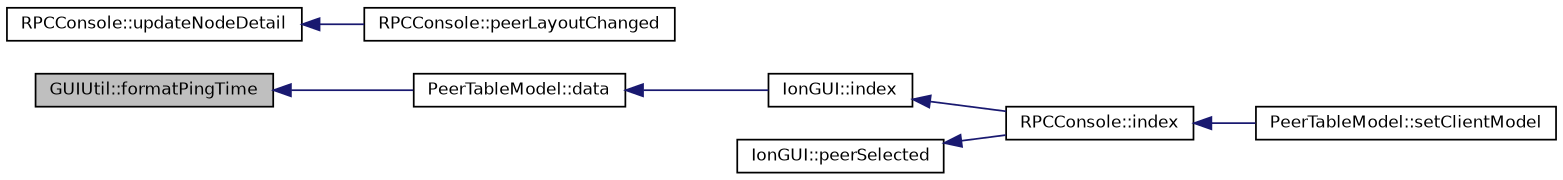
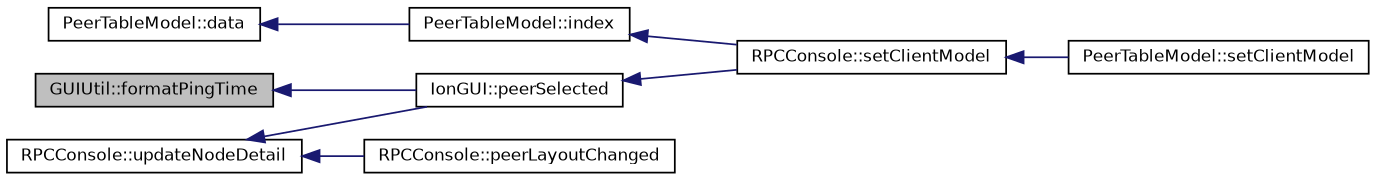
edge "PeerTableModel::data" -> "GUIUtil::formatPingTime": now "IonGUI::peerSelected" -> "GUIUtil::formatPingTime"
node "IonGUI::index": label "IonGUI::index" -> "PeerTableModel::index"
edge "IonGUI::peerSelected" -> "RPCConsole::updateNodeDetail": added
node "RPCConsole::index": label "RPCConsole::index" -> "RPCConsole::setClientModel"
